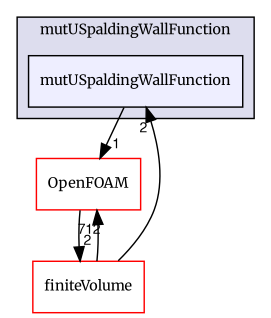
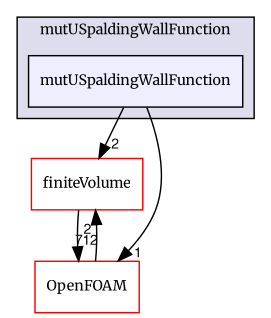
edge "finiteVolume" -> "mutUSpaldingWallFunction": reversed
